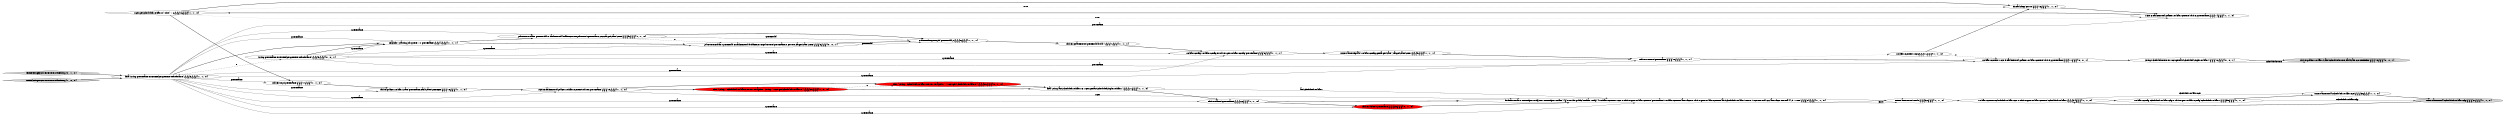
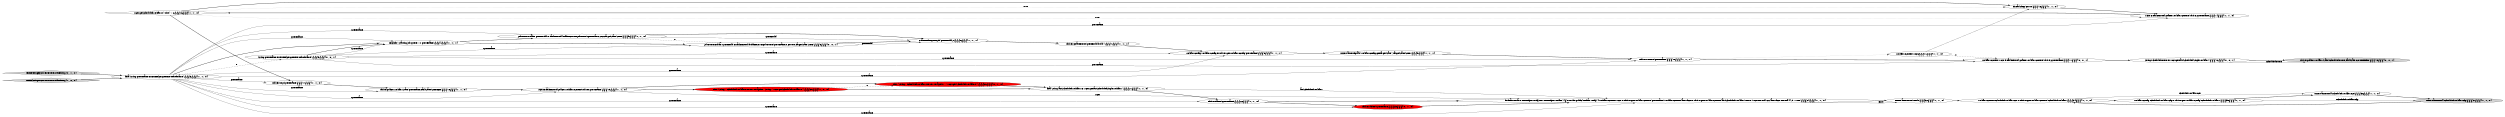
edge "WorkflowContext wCtx@@@11@@@['1', '1', '0']" -> "Thread.sleep(60000)@@@13@@@['1', '1', '0']": style bold -> solid
